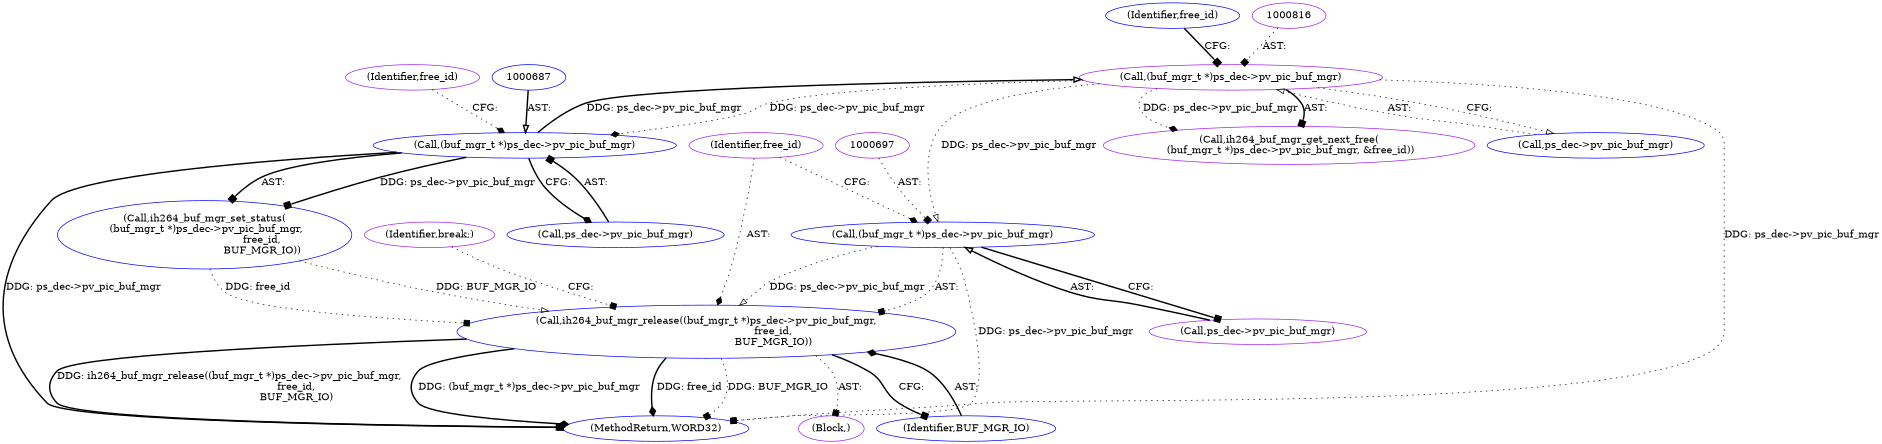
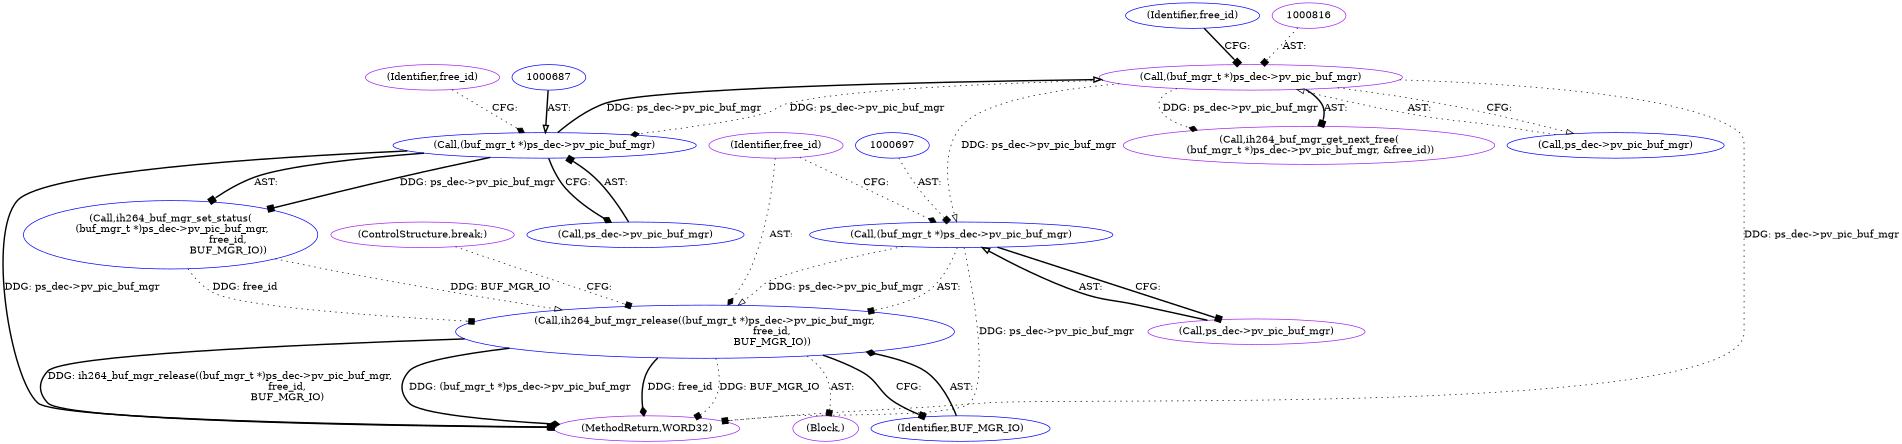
node "1000697": color purple -> blue
node "(Identifier,break;)": label "(Identifier,break;)" -> "(ControlStructure,break;)"
node "(MethodReturn,WORD32)": color blue -> purple
